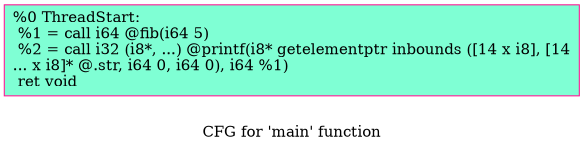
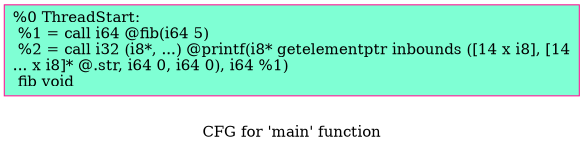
node "%0 ThreadStart:": text "ret void" -> "fib void"
